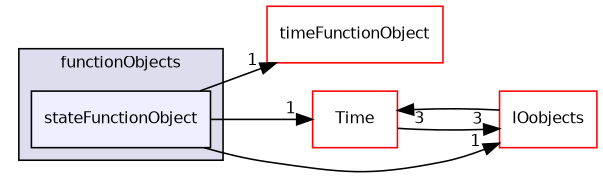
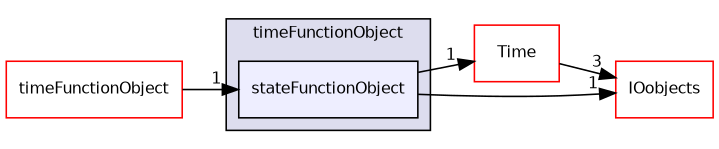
cluster "functionObjects": label "functionObjects" -> "timeFunctionObject"
edge "stateFunctionObject" -> "timeFunctionObject": reversed
edge "IOobjects" -> "Time": removed
